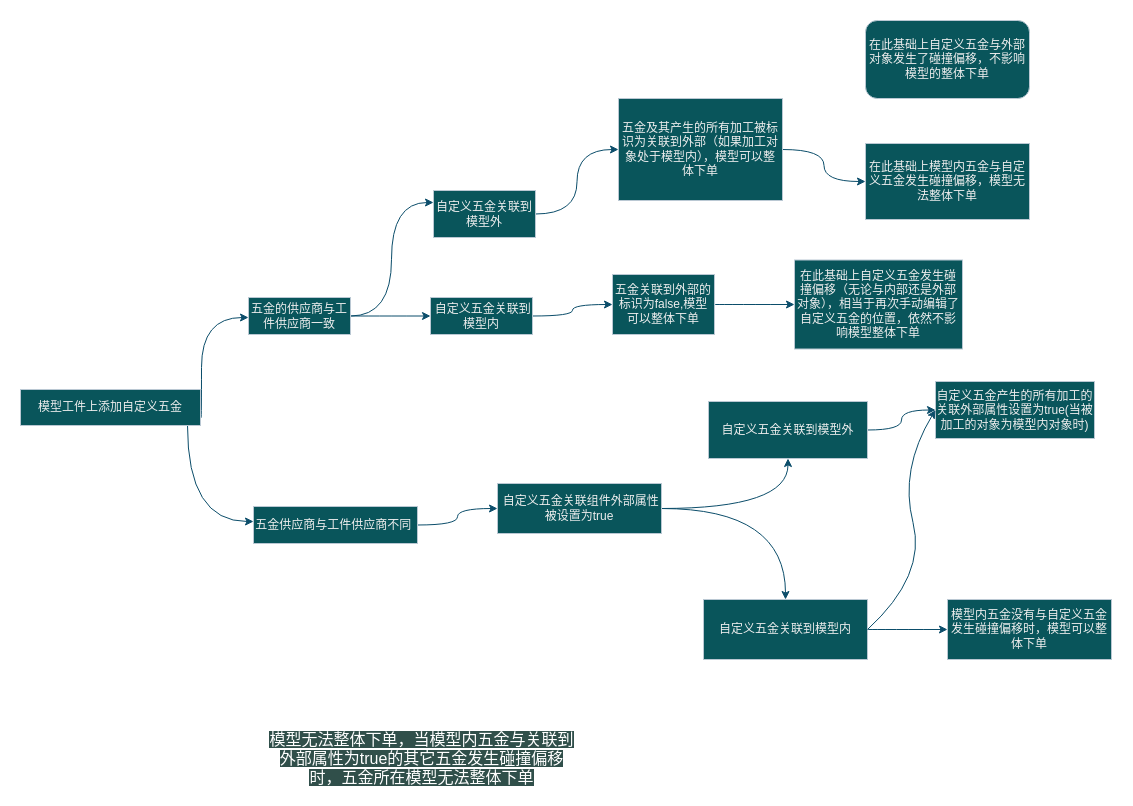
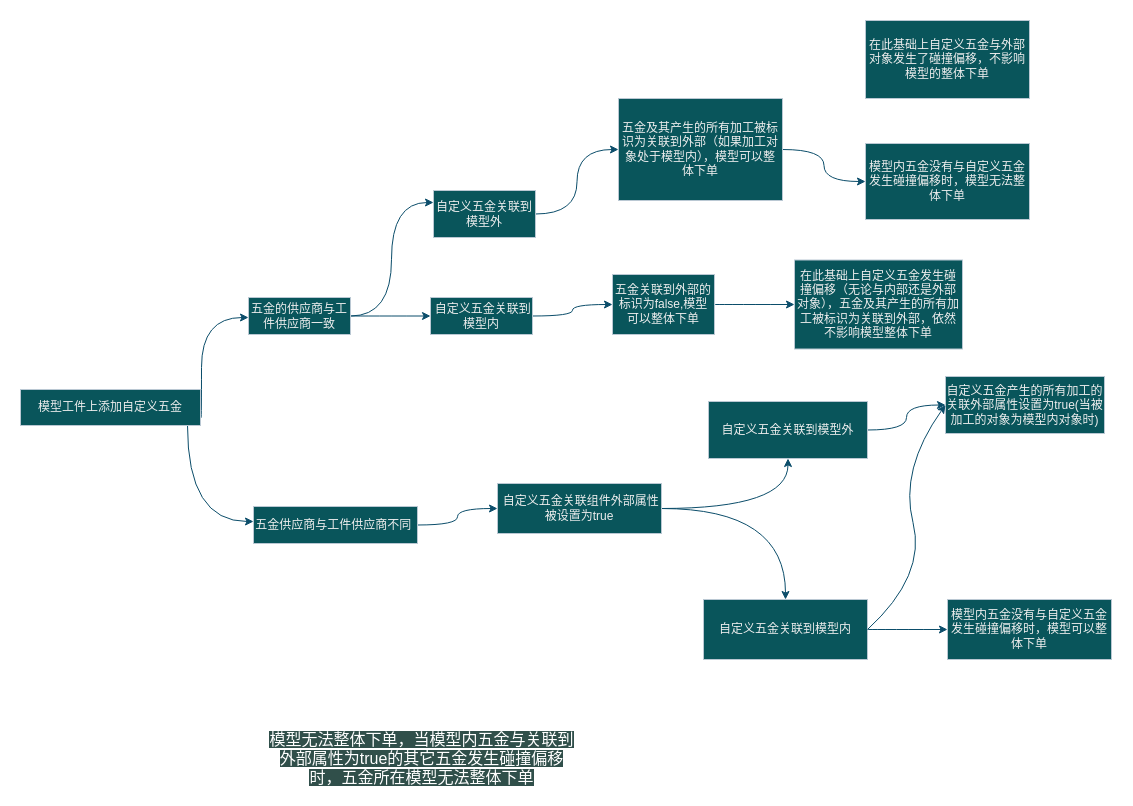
node "在此基础上自定义五金与外部对象发生了碰撞偏移，不影响模型的整体下单": shape rounded rectangle -> rectangle
node "在此基础上模型内五金与自定义五金发生碰撞偏移，模型无法整体下单": label "在此基础上模型内五金与自定义五金发生碰撞偏移，模型无法整体下单" -> "模型内五金没有与自定义五金发生碰撞偏移时，模型无法整体下单"
node "在此基础上自定义五金发生碰撞偏移（无论与内部还是外部对象），相当于再次手动编辑了自定义五金的位置，依然不影响模型整体下单": label "在此基础上自定义五金发生碰撞偏移（无论与内部还是外部对象），相当于再次手动编辑了自定义五金的位置，依然不影响模型整体下单" -> "在此基础上自定义五金发生碰撞偏移（无论与内部还是外部对象），五金及其产生的所有加工被标识为关联到外部，依然不影响模型整体下单"
node "自定义五金产生的所有加工的关联外部属性设置为true(当被加工的对象为模型内对象时)": moved (1015, 410) -> (1025, 405)
